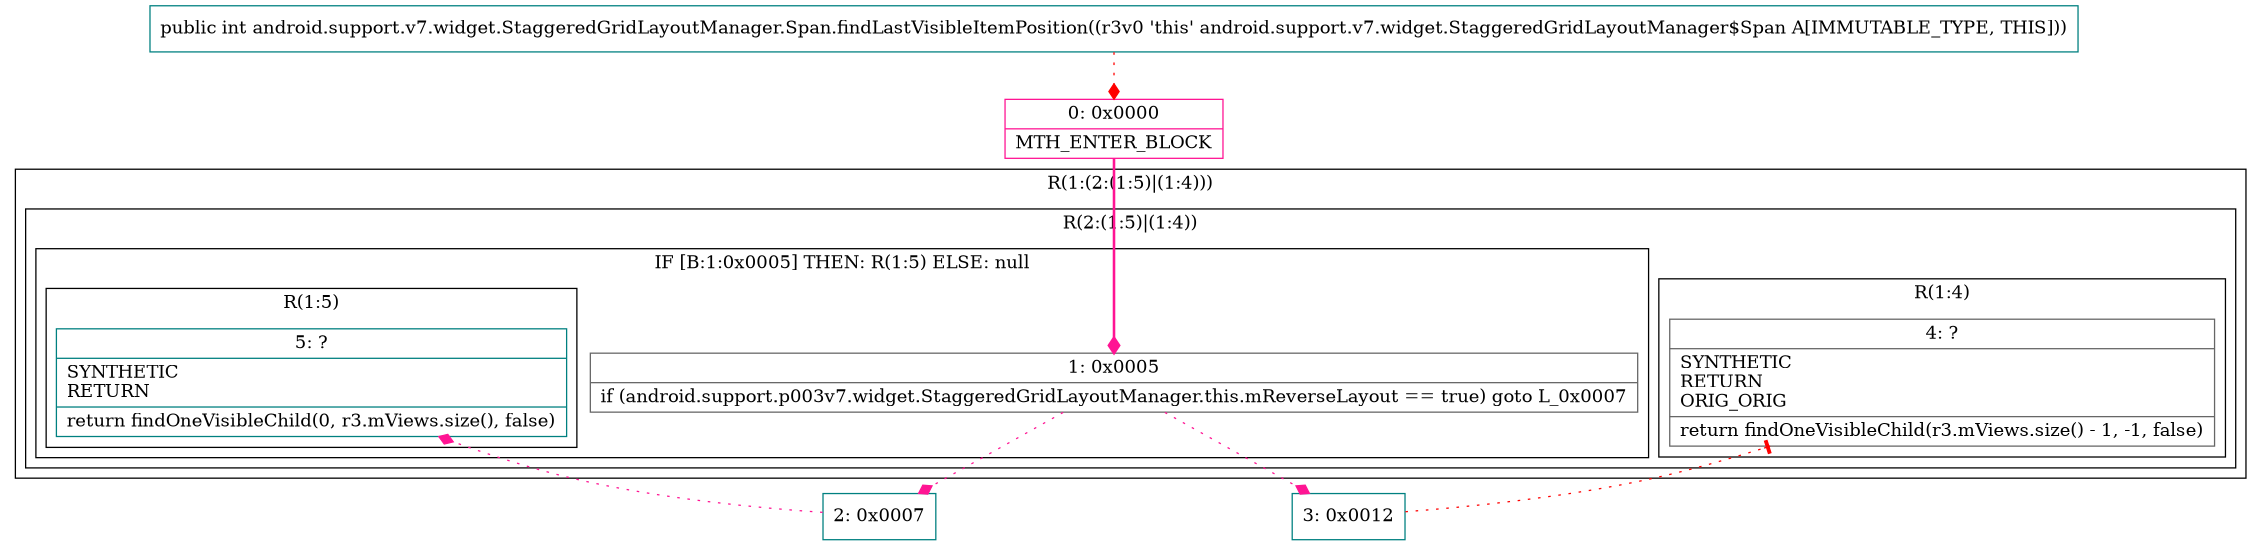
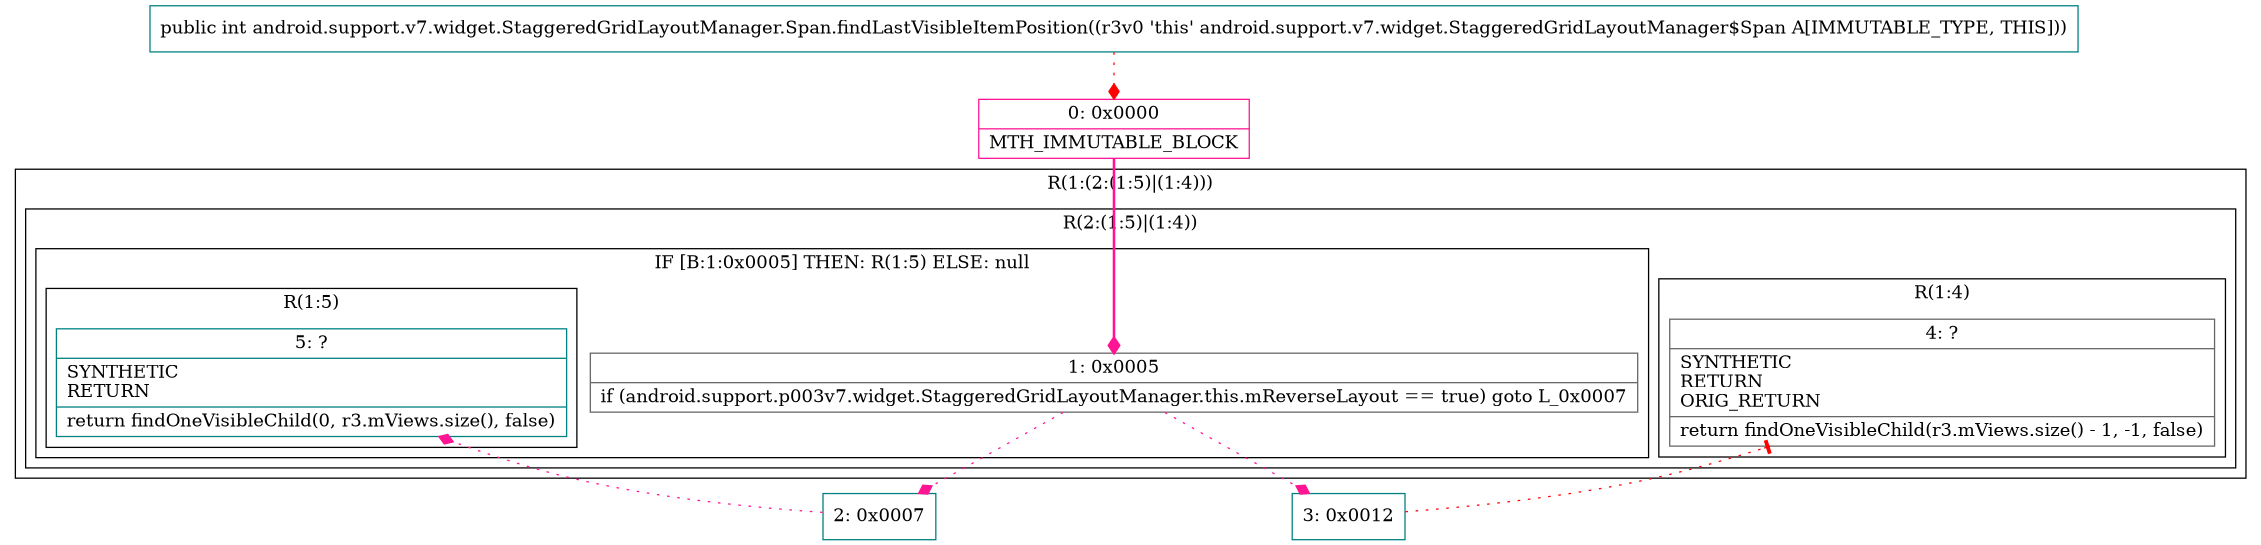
node "0: 0x0000": text "MTH_ENTER_BLOCK" -> "MTH_IMMUTABLE_BLOCK"
node "4: ?": text "ORIG_ORIG" -> "ORIG_RETURN"
